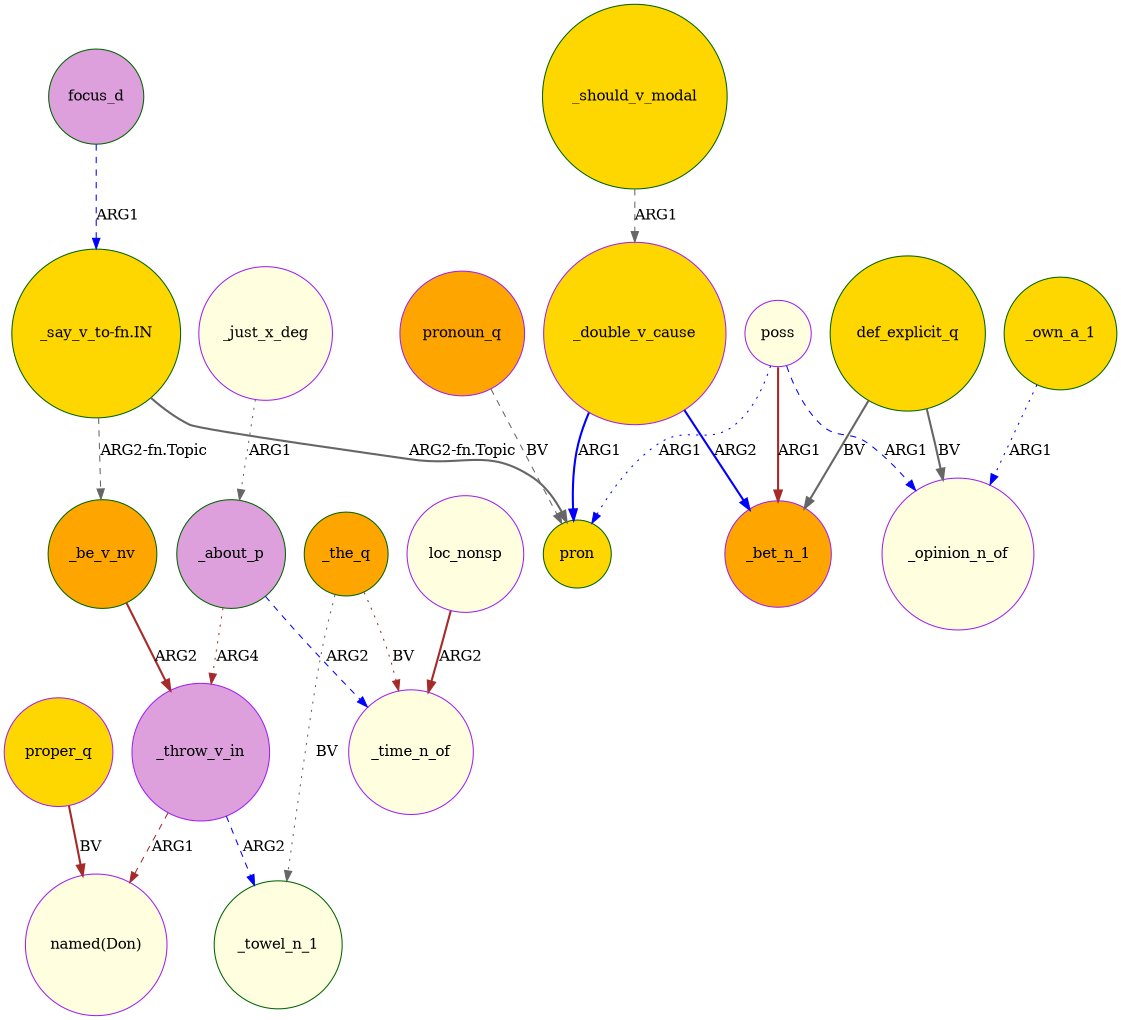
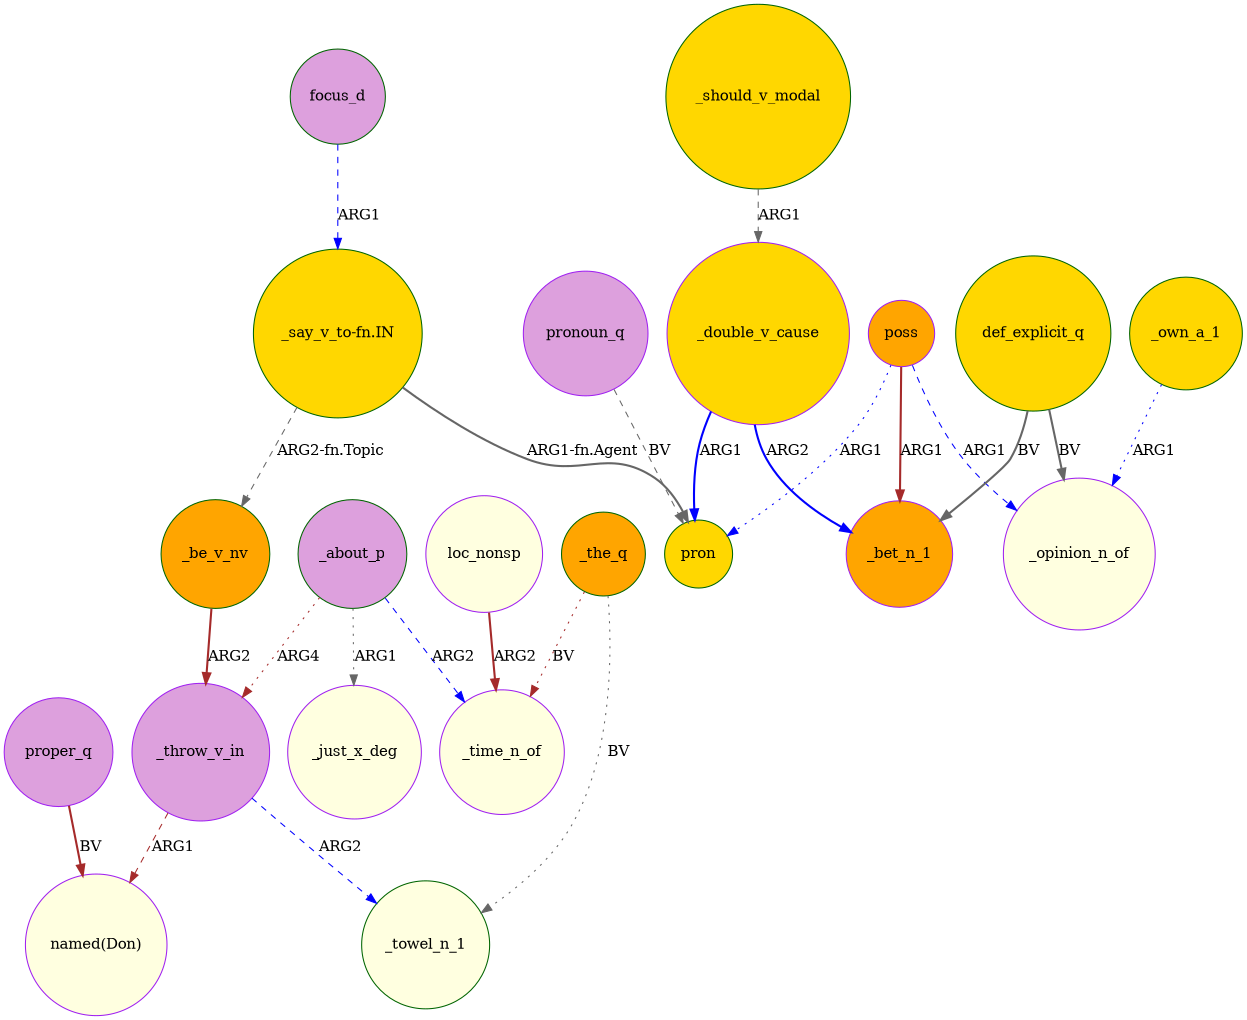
node "pronoun_q": fillcolor orange -> plum
node "poss": fillcolor lightyellow -> orange
edge "_just_x_deg" -> "_about_p": reversed
edge "_say_v_to-fn.IN" -> "pron": label "ARG2-fn.Topic" -> "ARG1-fn.Agent"
node "proper_q": fillcolor gold -> plum
